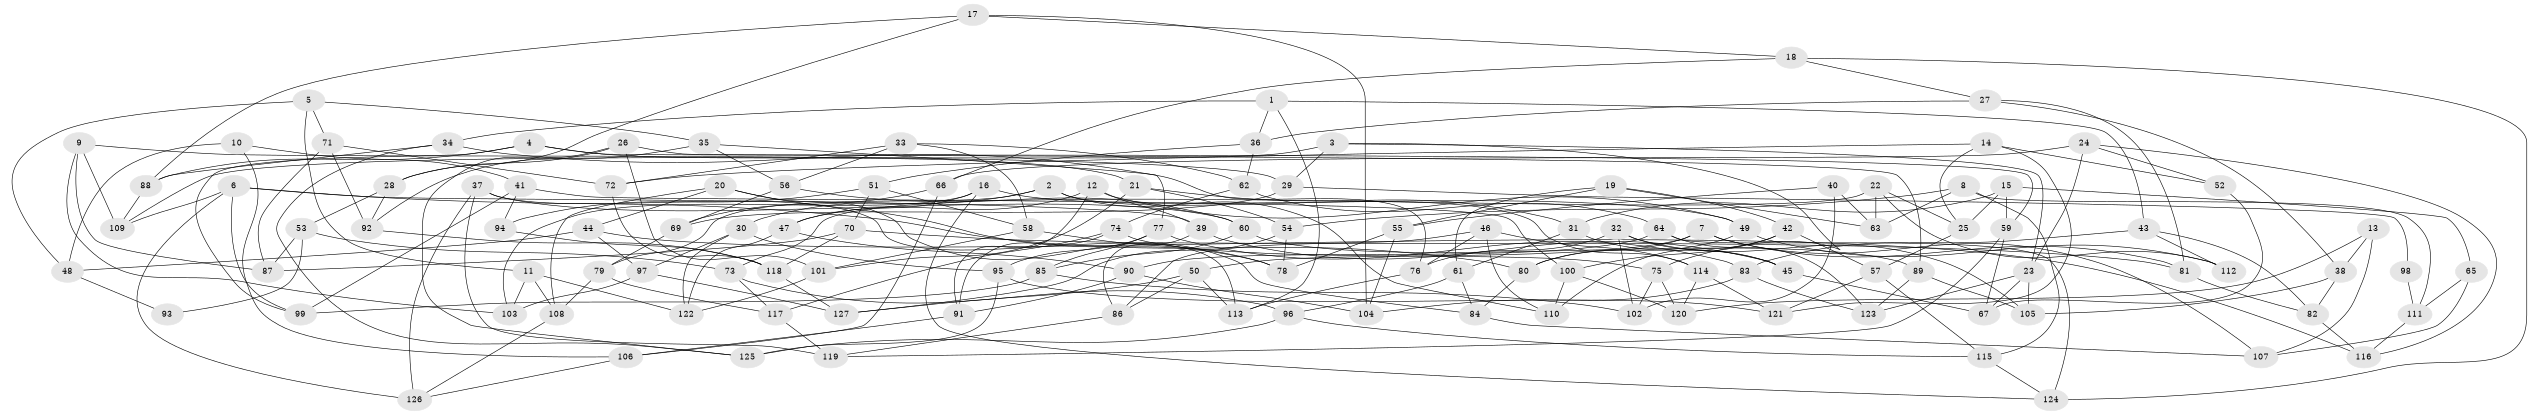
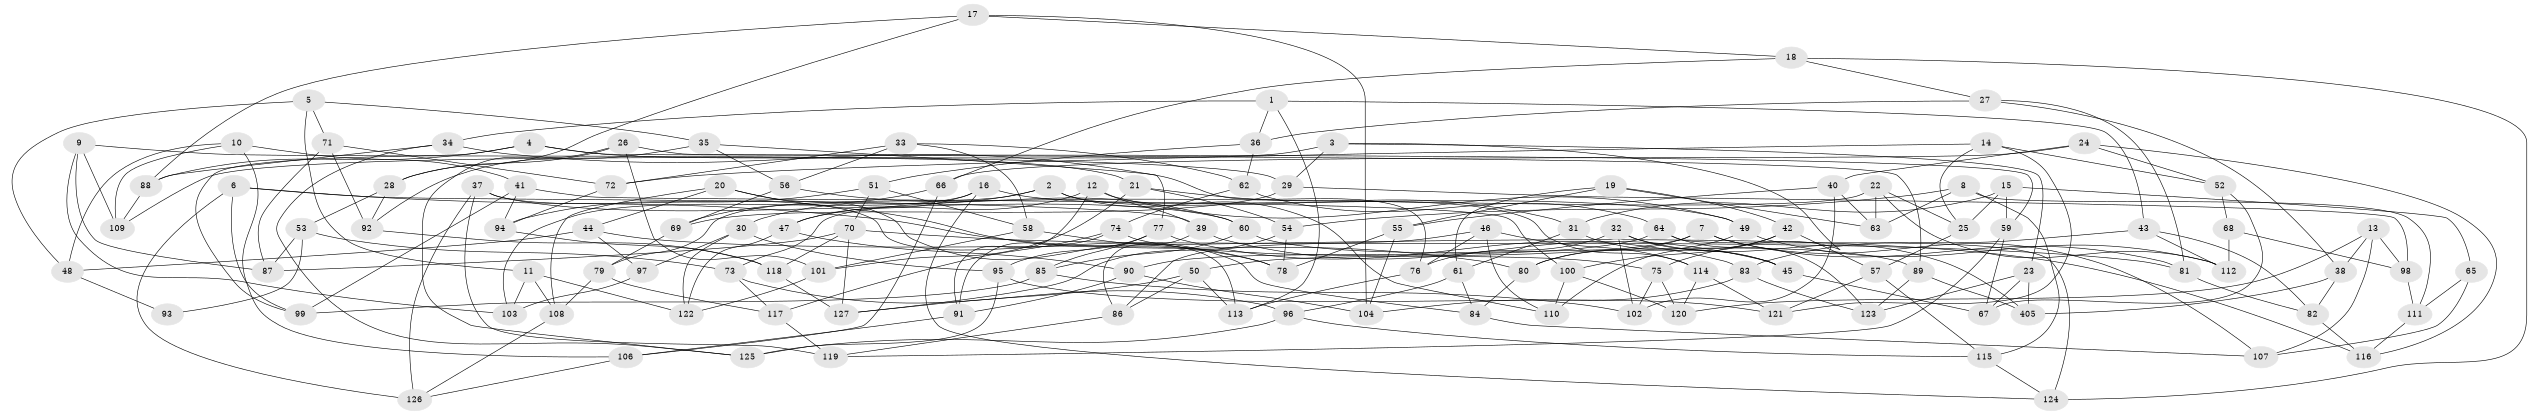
edge "6" -- "109": now "10" -- "109"
edge "24" -- "23": now "24" -- "40"
node "68": added
edge "13" -- "98": added
edge "72" -- "118": now "72" -- "94"
edge "97" -- "127": now "70" -- "127"
node "105": label "105" -> "405"
